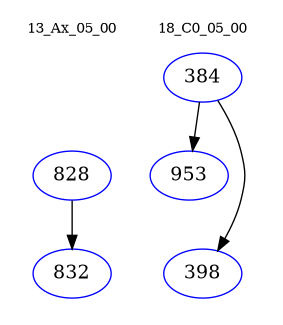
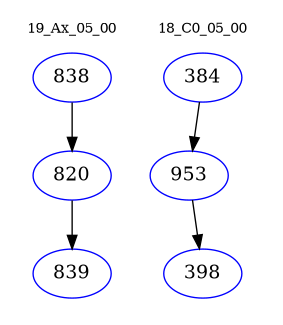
cluster "13_Ax_05_00": label "13_Ax_05_00" -> "19_Ax_05_00"
node "838": added
edge "384" -> "398": now "953" -> "398"
node "828": label "828" -> "820"
node "832": label "832" -> "839"
